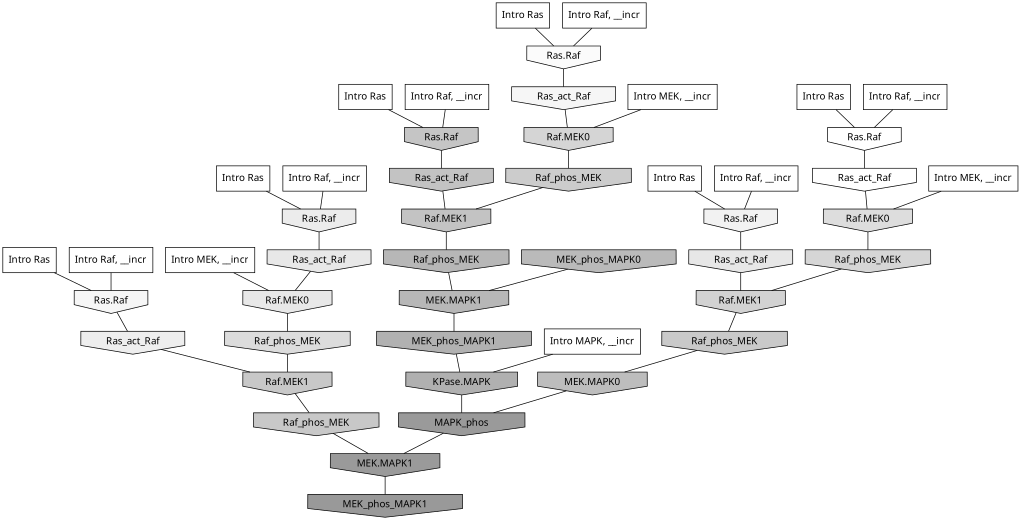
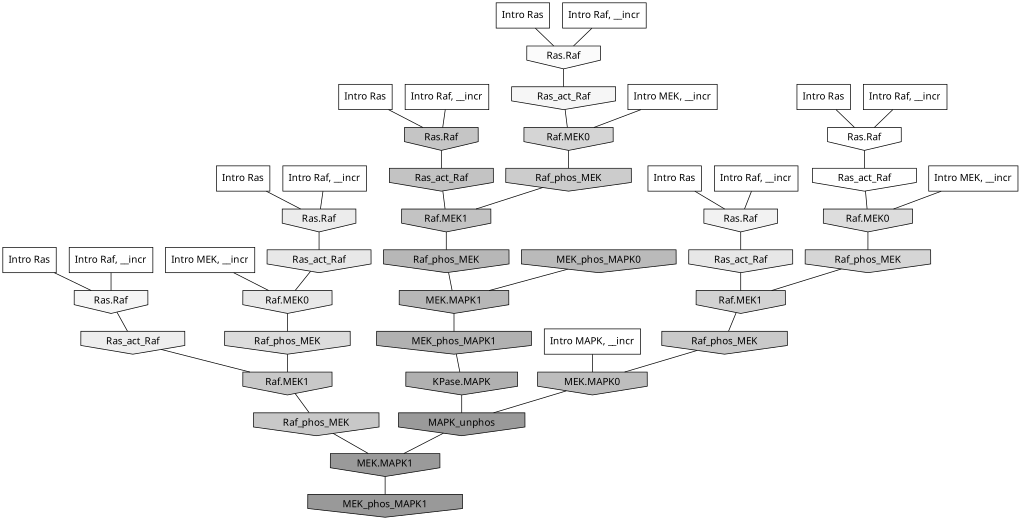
edge "Intro MAPK, __incr" -- "KPase.MAPK": now "Intro MAPK, __incr" -- "MEK.MAPK0"
node "MAPK_phos": label "MAPK_phos" -> "MAPK_unphos"
